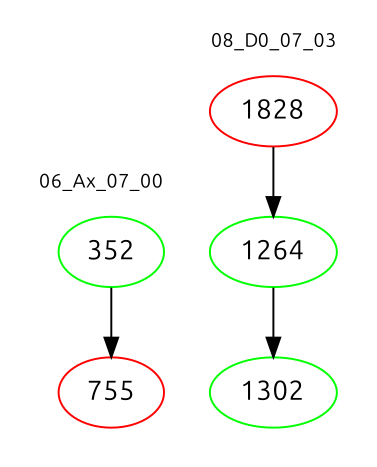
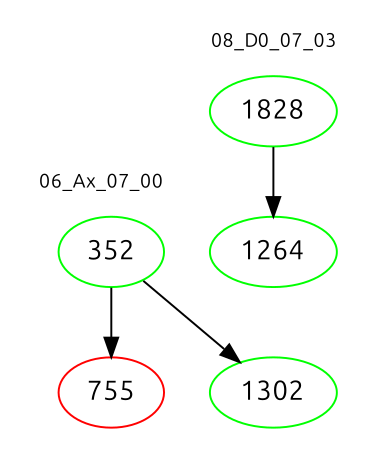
node "1828": color red -> green
edge "1264" -> "1302": now "352" -> "1302"
